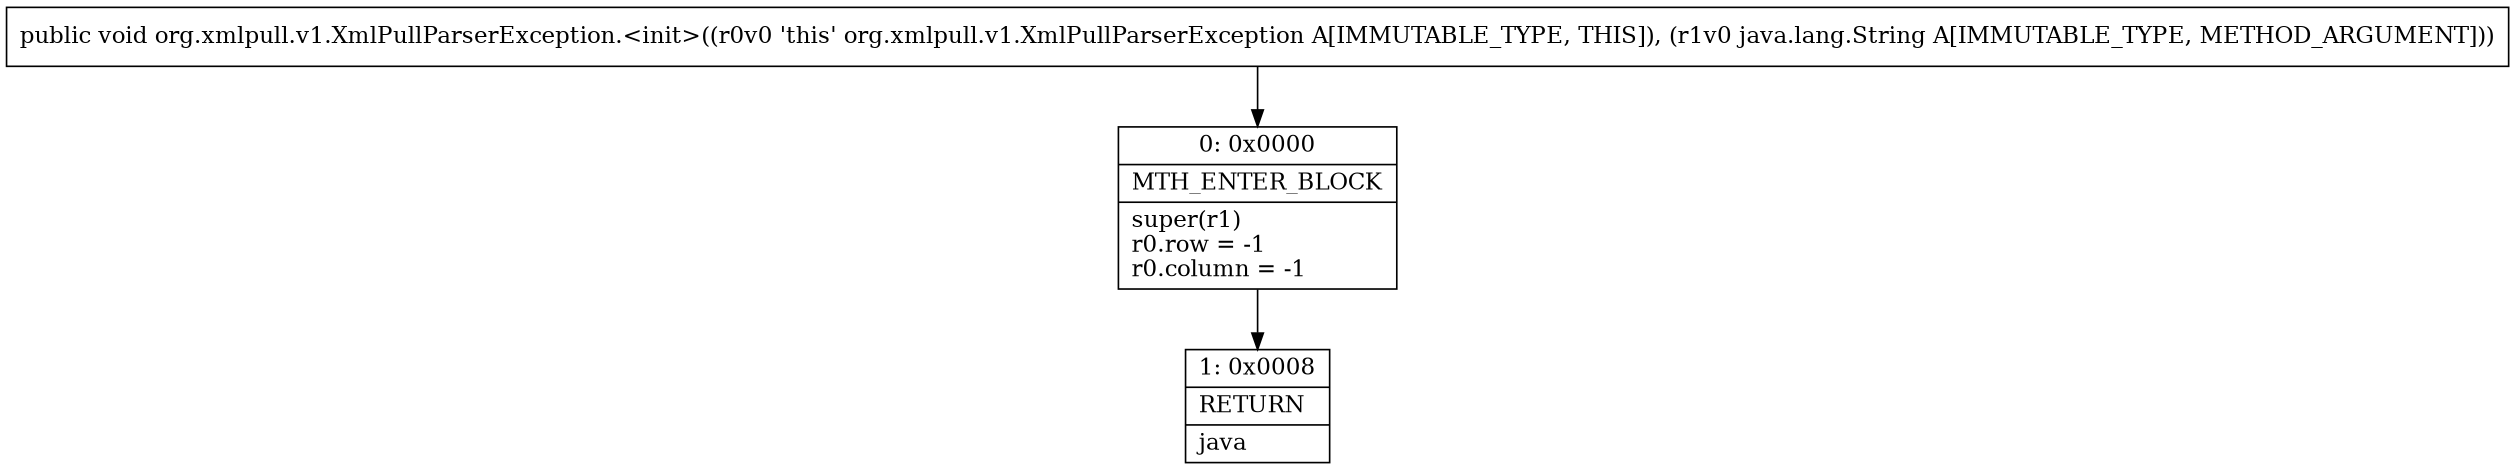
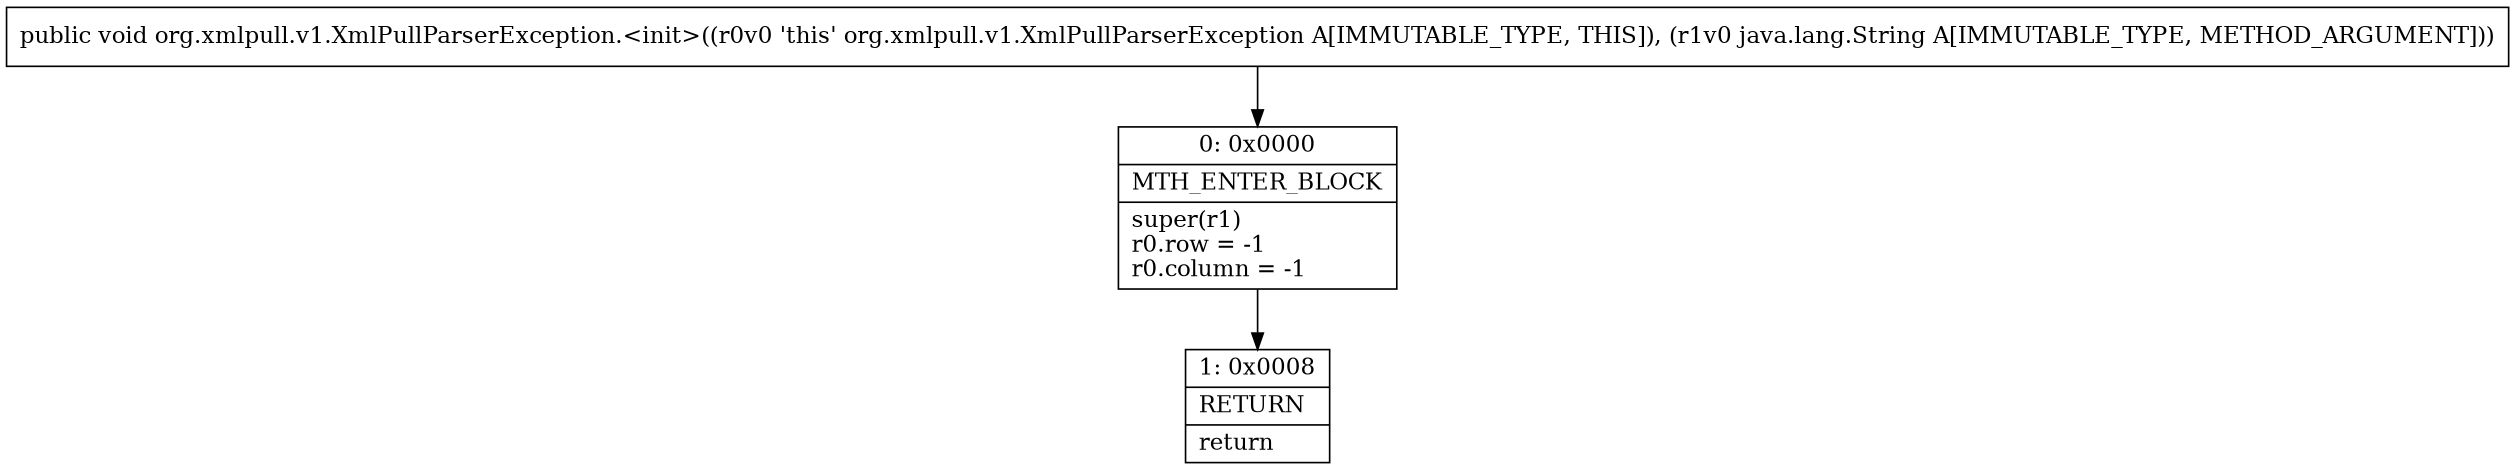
node "1: 0x0008": text "java" -> "return"
